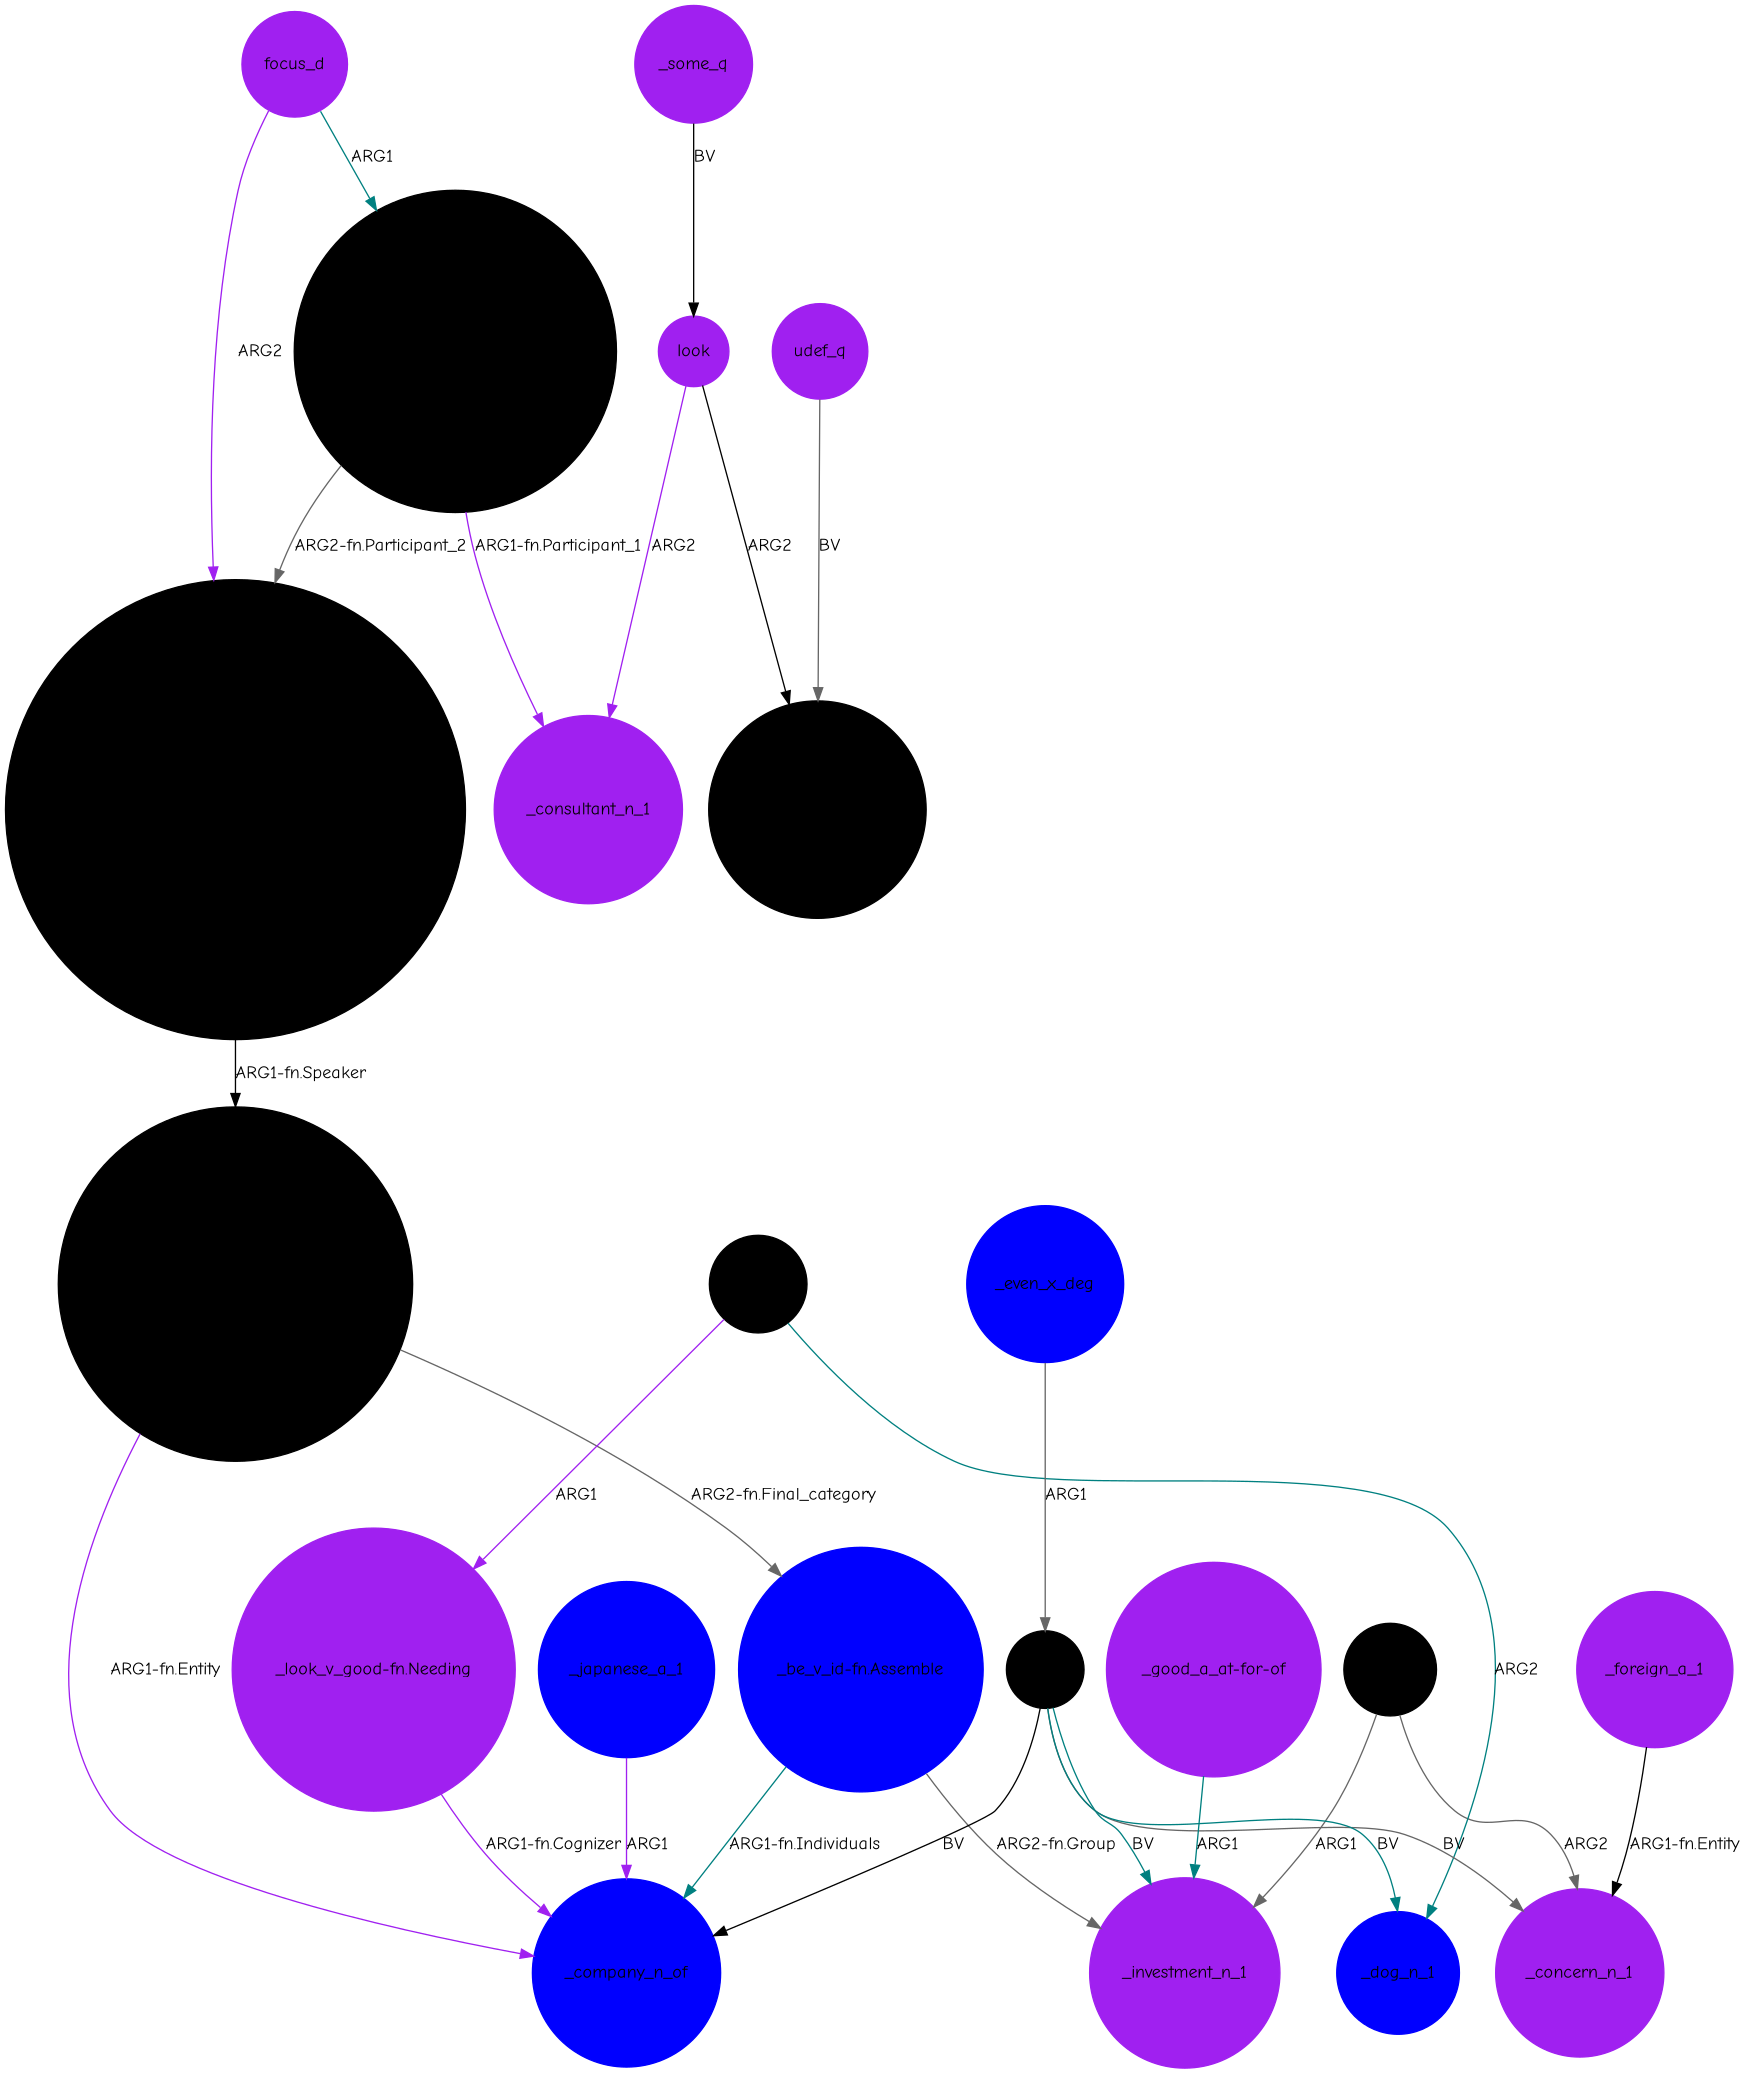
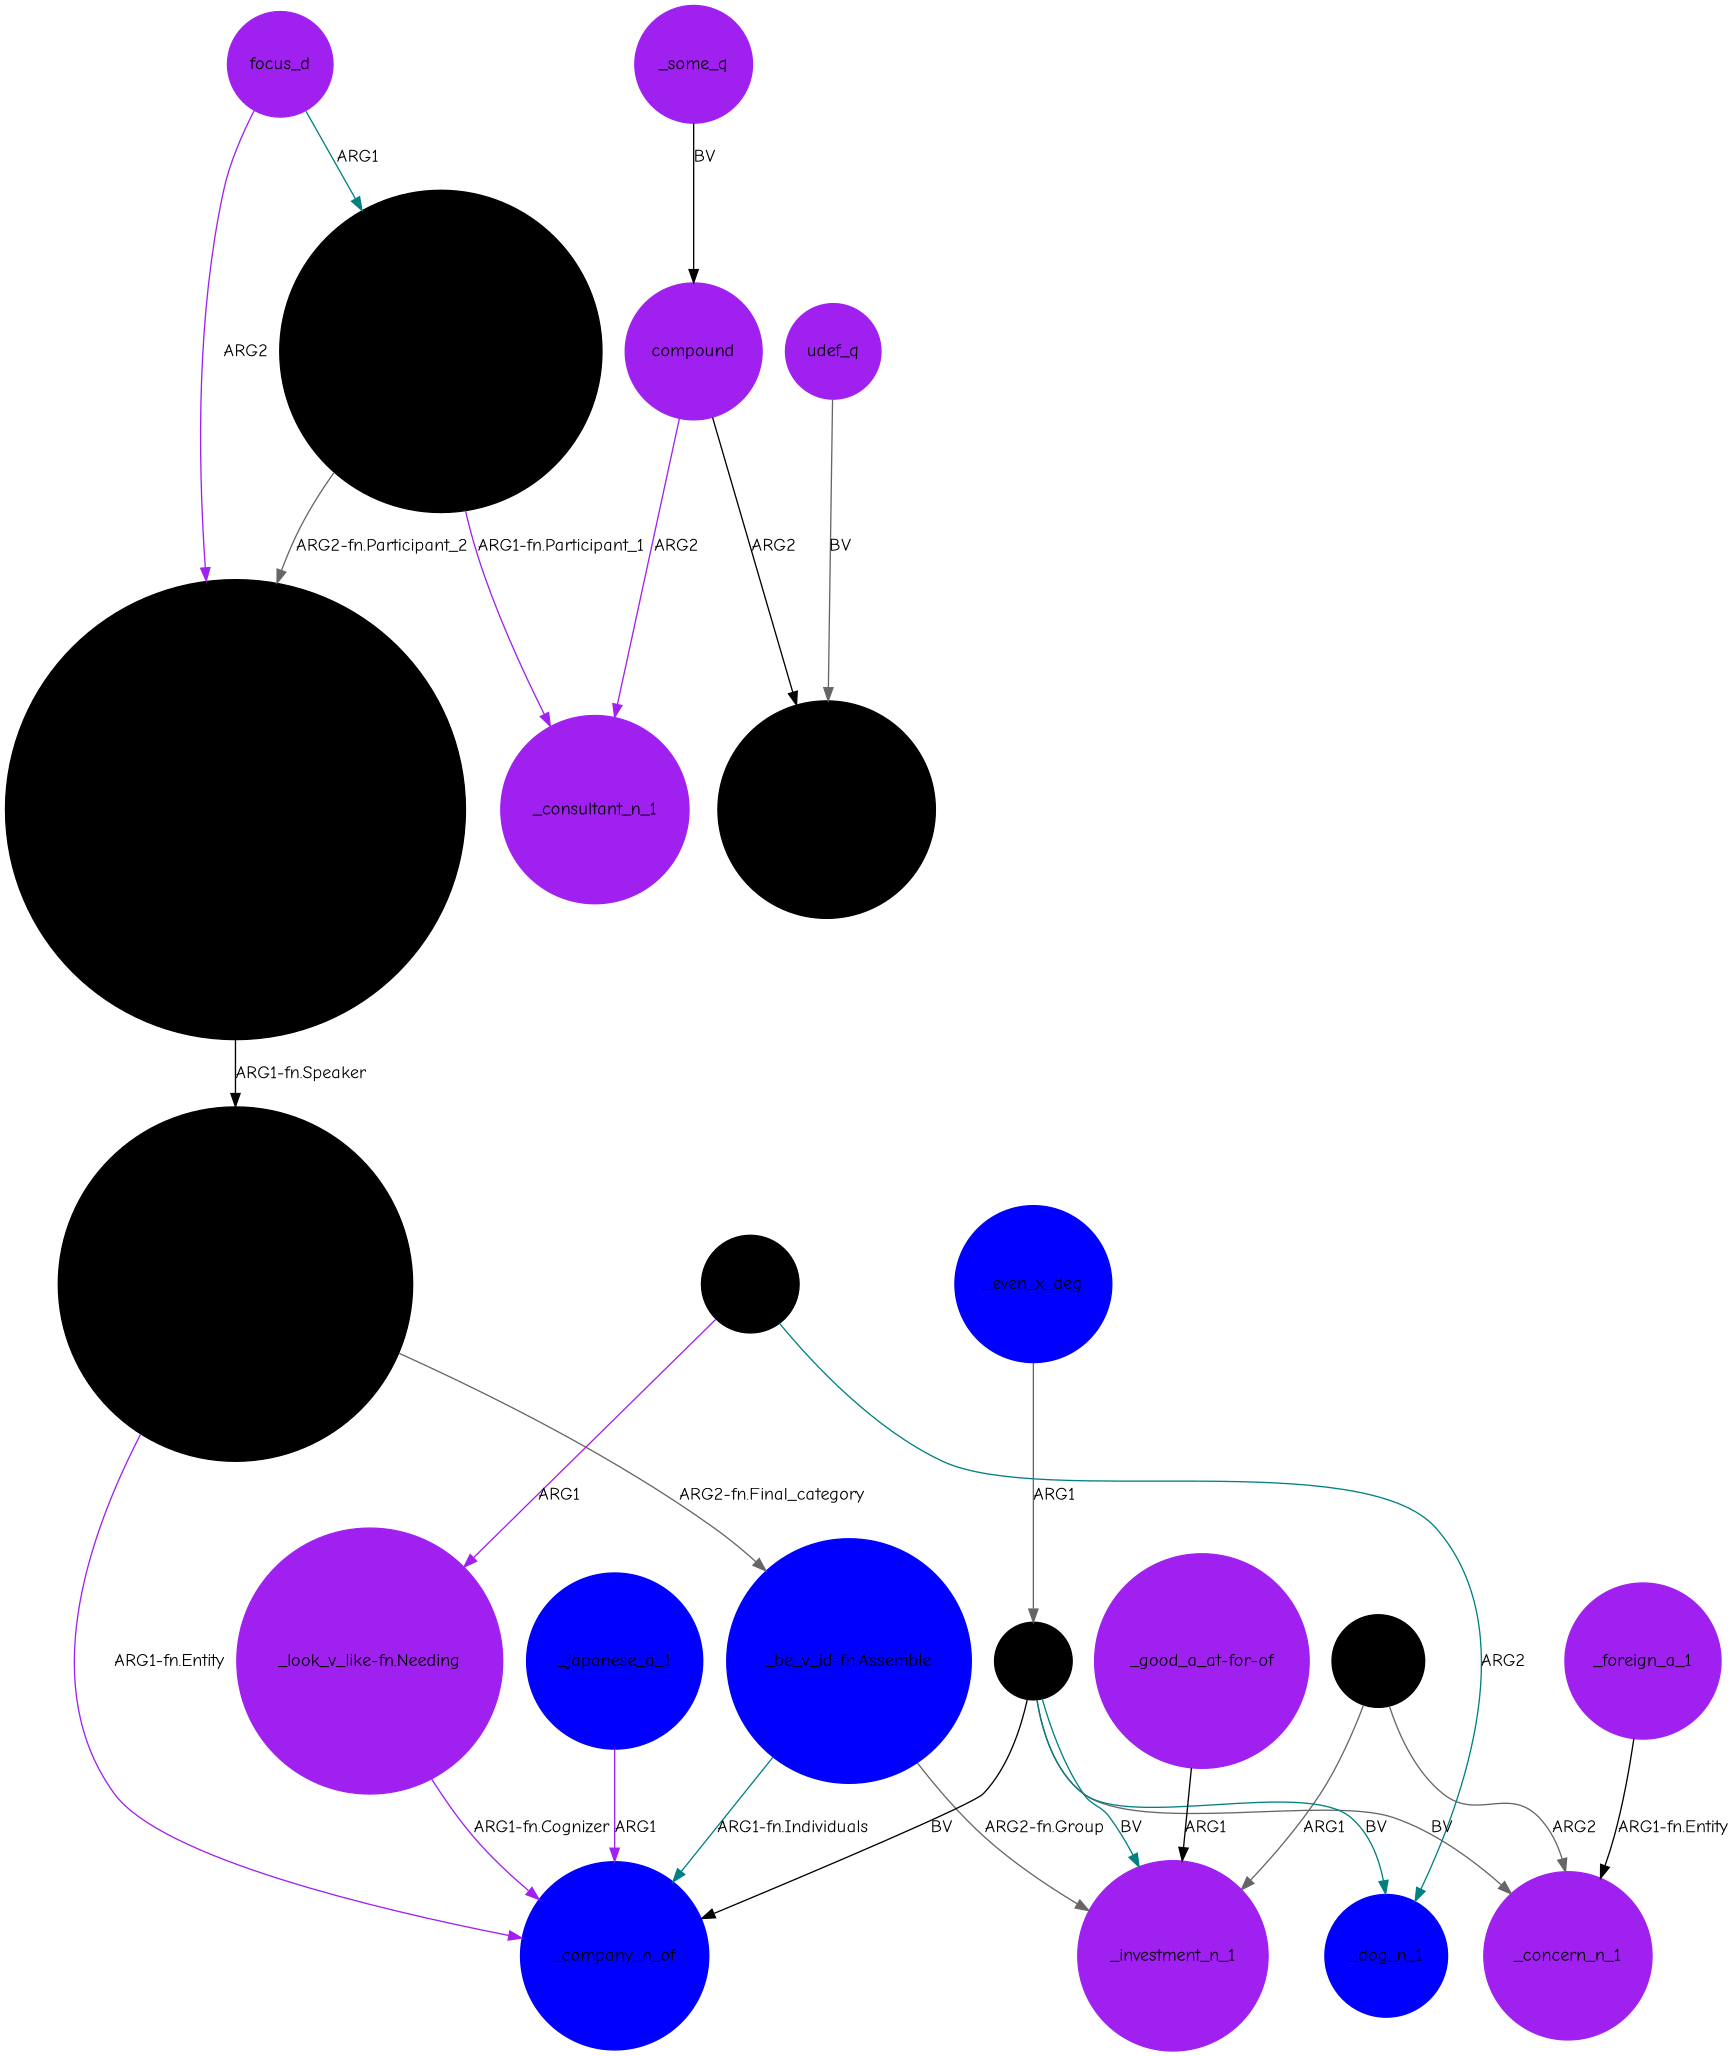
node "look": label "look" -> "compound"
node "_look_v_good-fn.Needing": label "_look_v_good-fn.Needing" -> "_look_v_like-fn.Needing"
edge "_good_a_at-for-of" -> "_investment_n_1": color teal -> black
